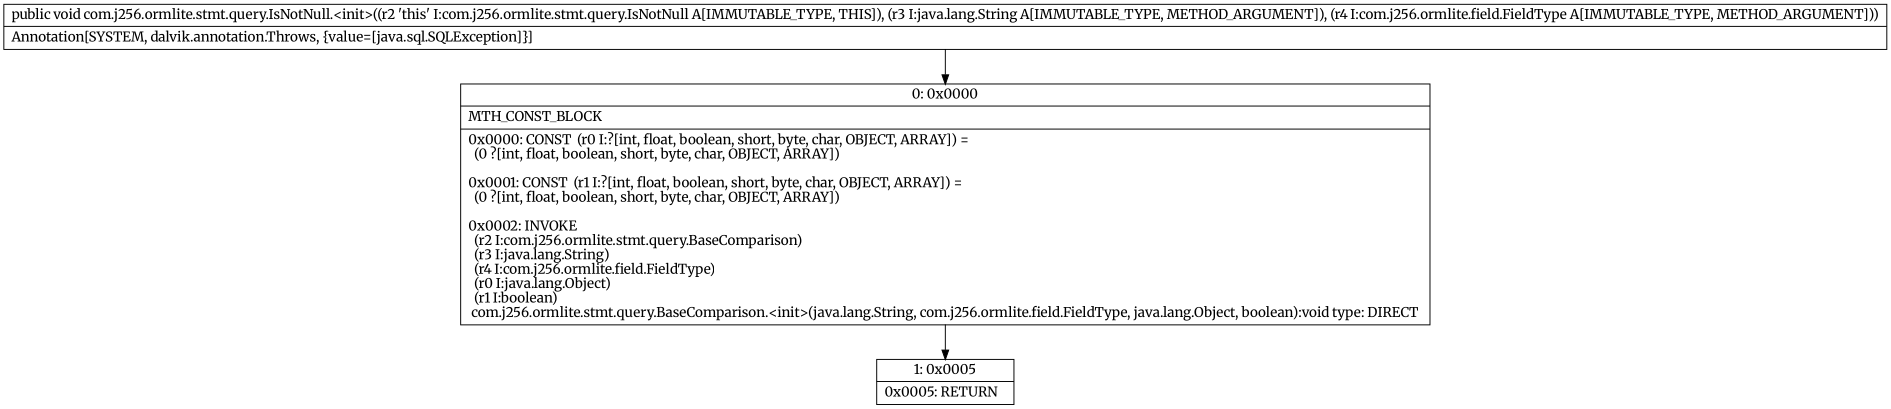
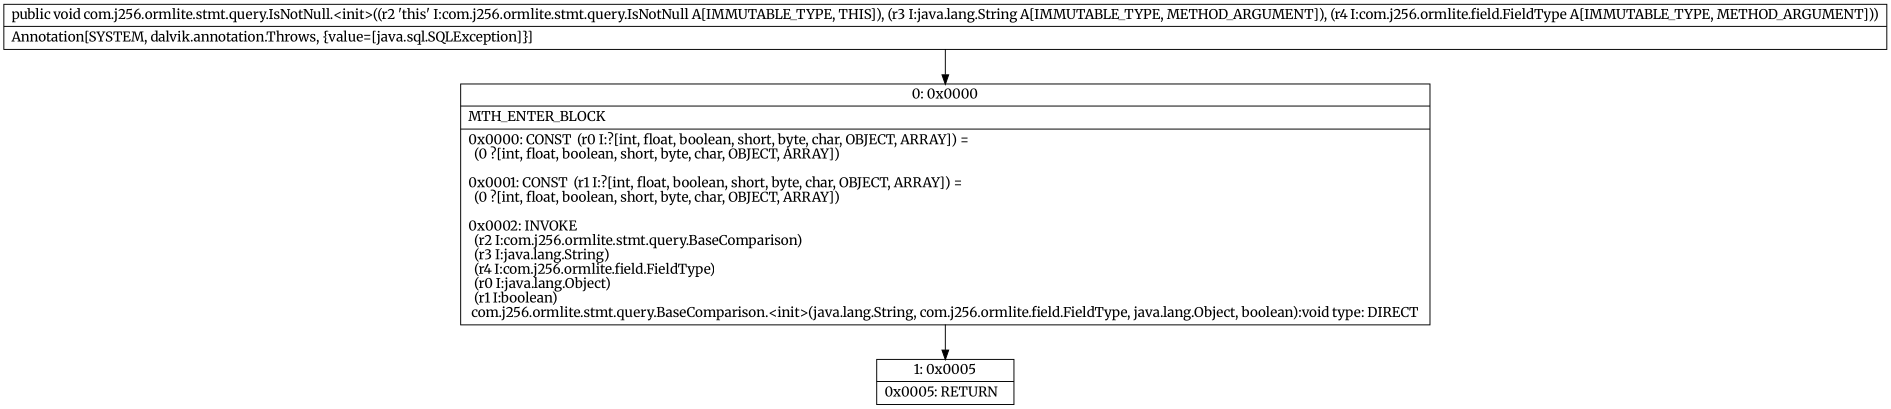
node "0: 0x0000": text "MTH_CONST_BLOCK" -> "MTH_ENTER_BLOCK"
